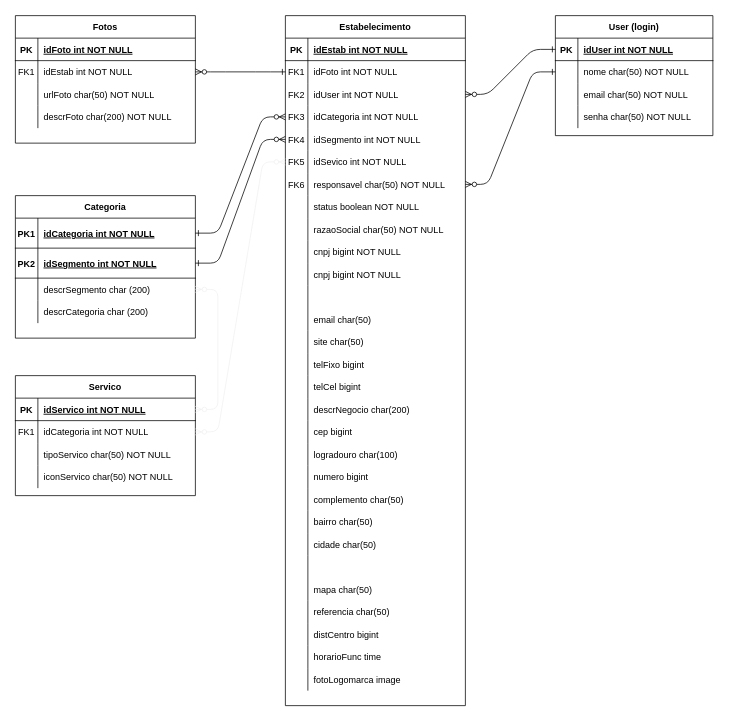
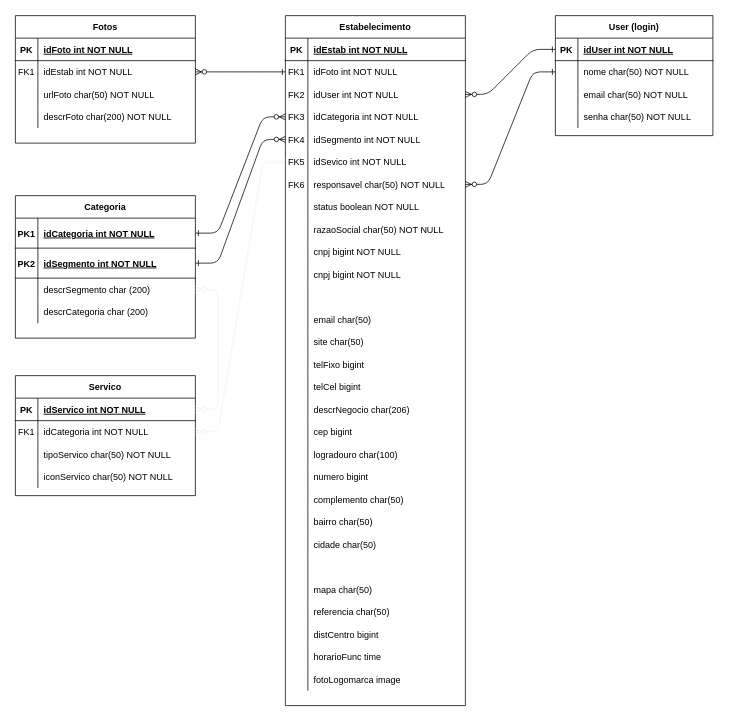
node "descrNegocio char(200)": label "descrNegocio char(200)" -> "descrNegocio char(206)"
